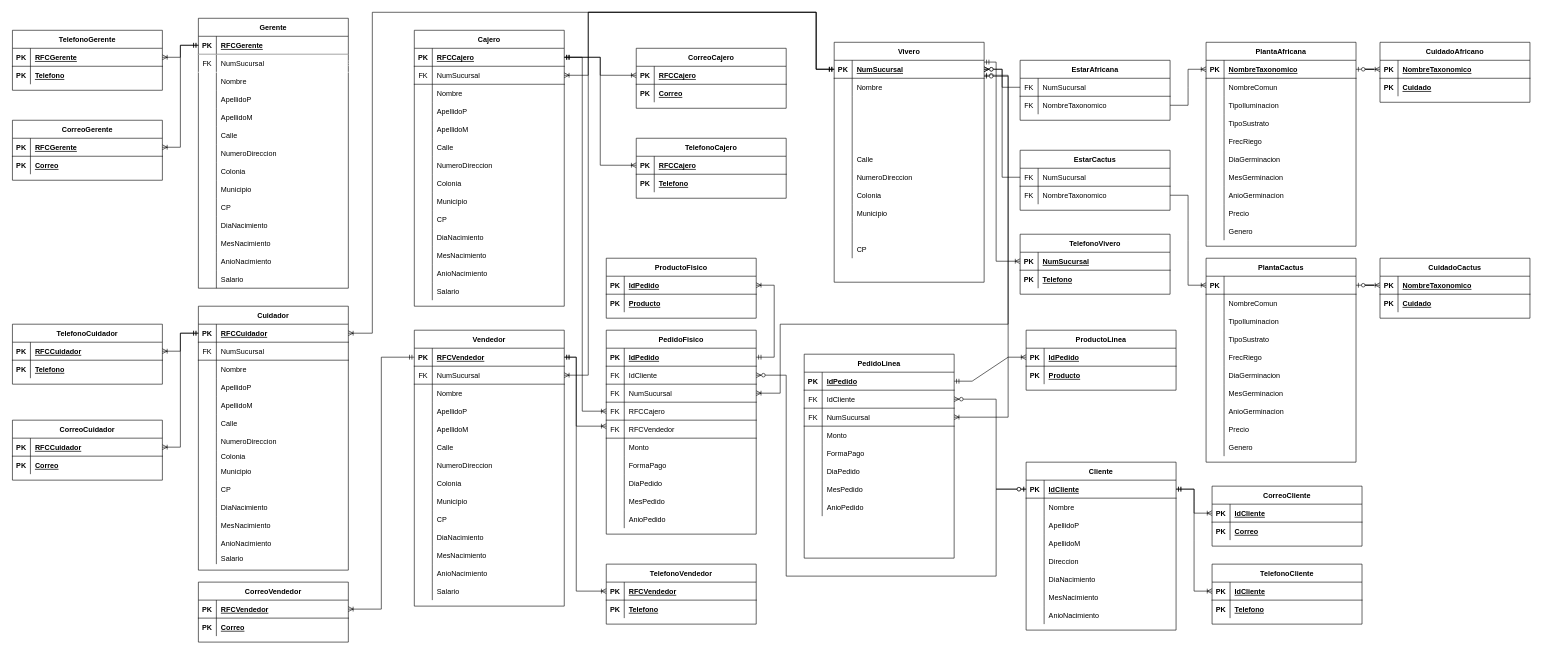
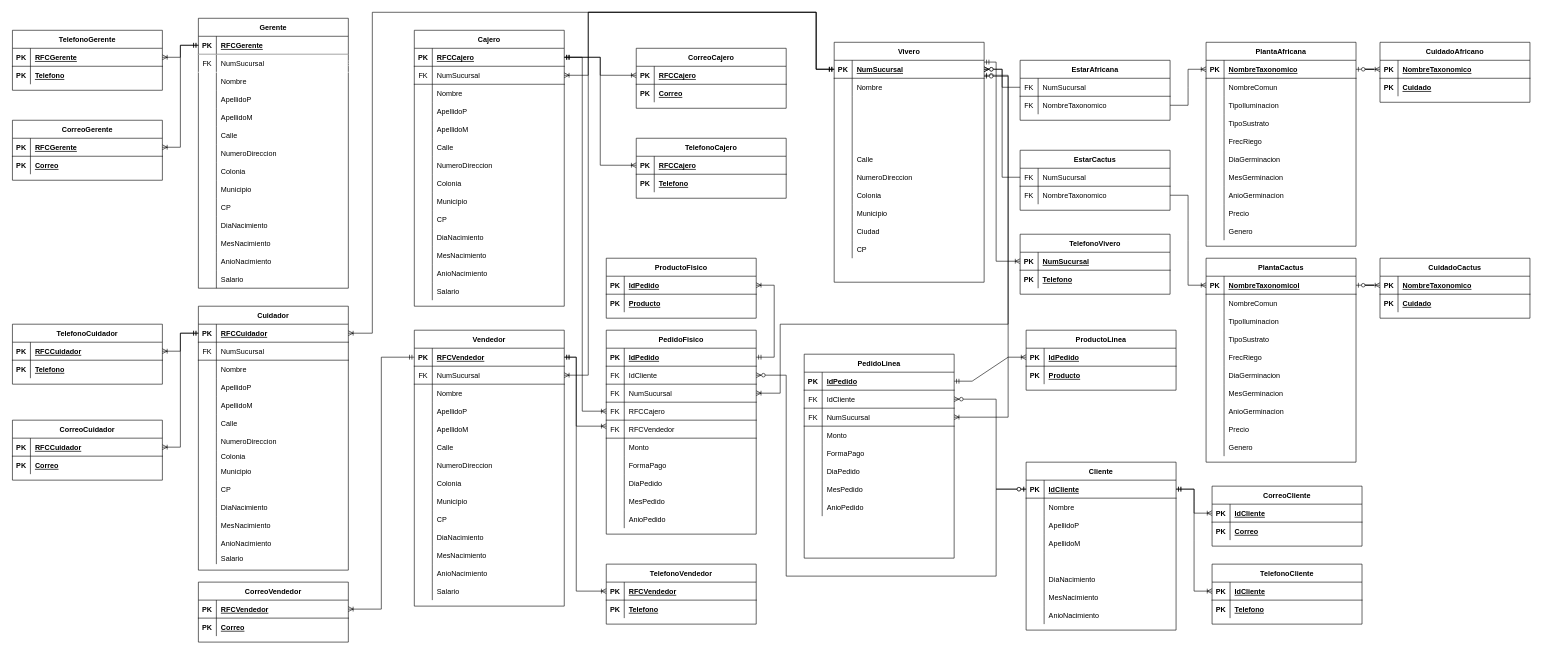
node "Ciudad": added
node "NombreTaxonomicol": added
node "Direccion": removed
